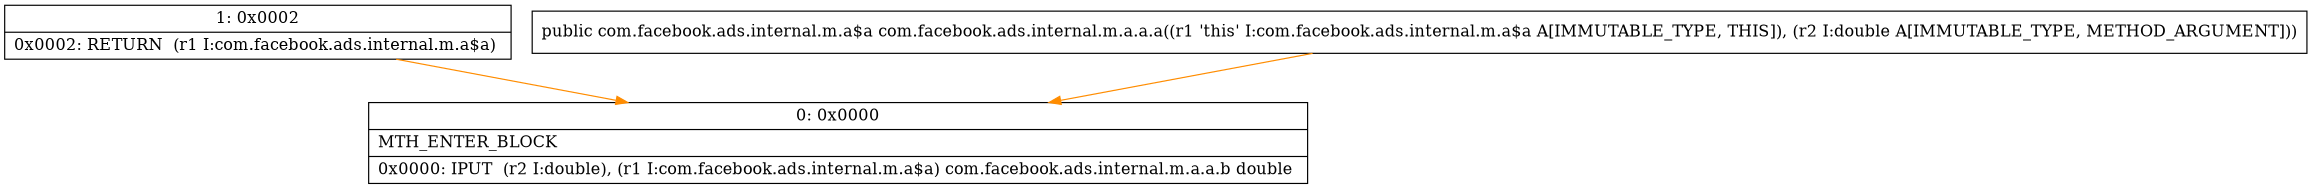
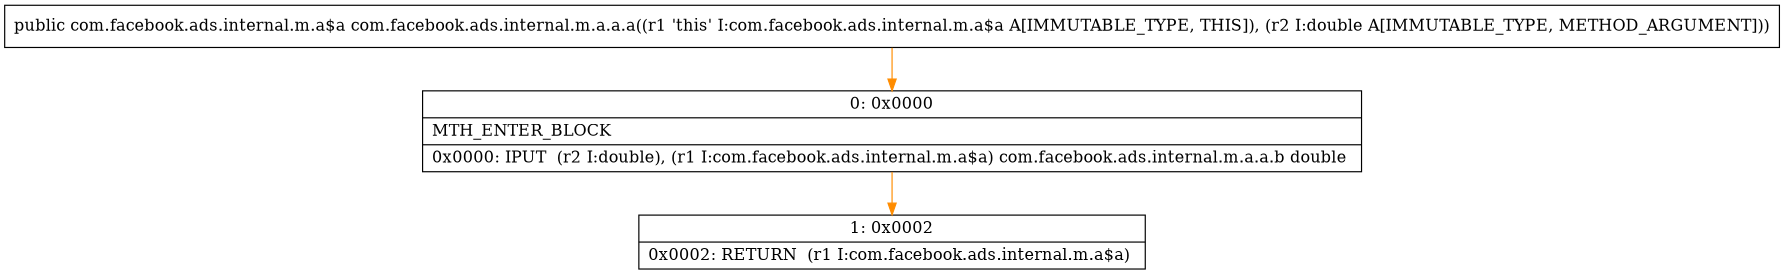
edge "1: 0x0002" -> "0: 0x0000": reversed
